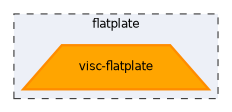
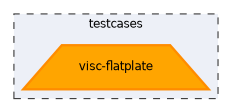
cluster "flatplate": label "flatplate" -> "testcases"
